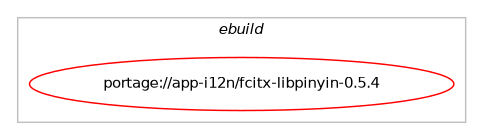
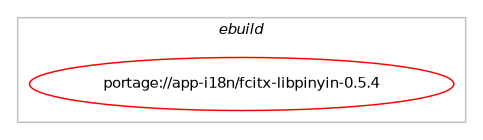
node "portage://app-i12n/fcitx-libpinyin-0.5.4": label "portage://app-i12n/fcitx-libpinyin-0.5.4" -> "portage://app-i18n/fcitx-libpinyin-0.5.4"
